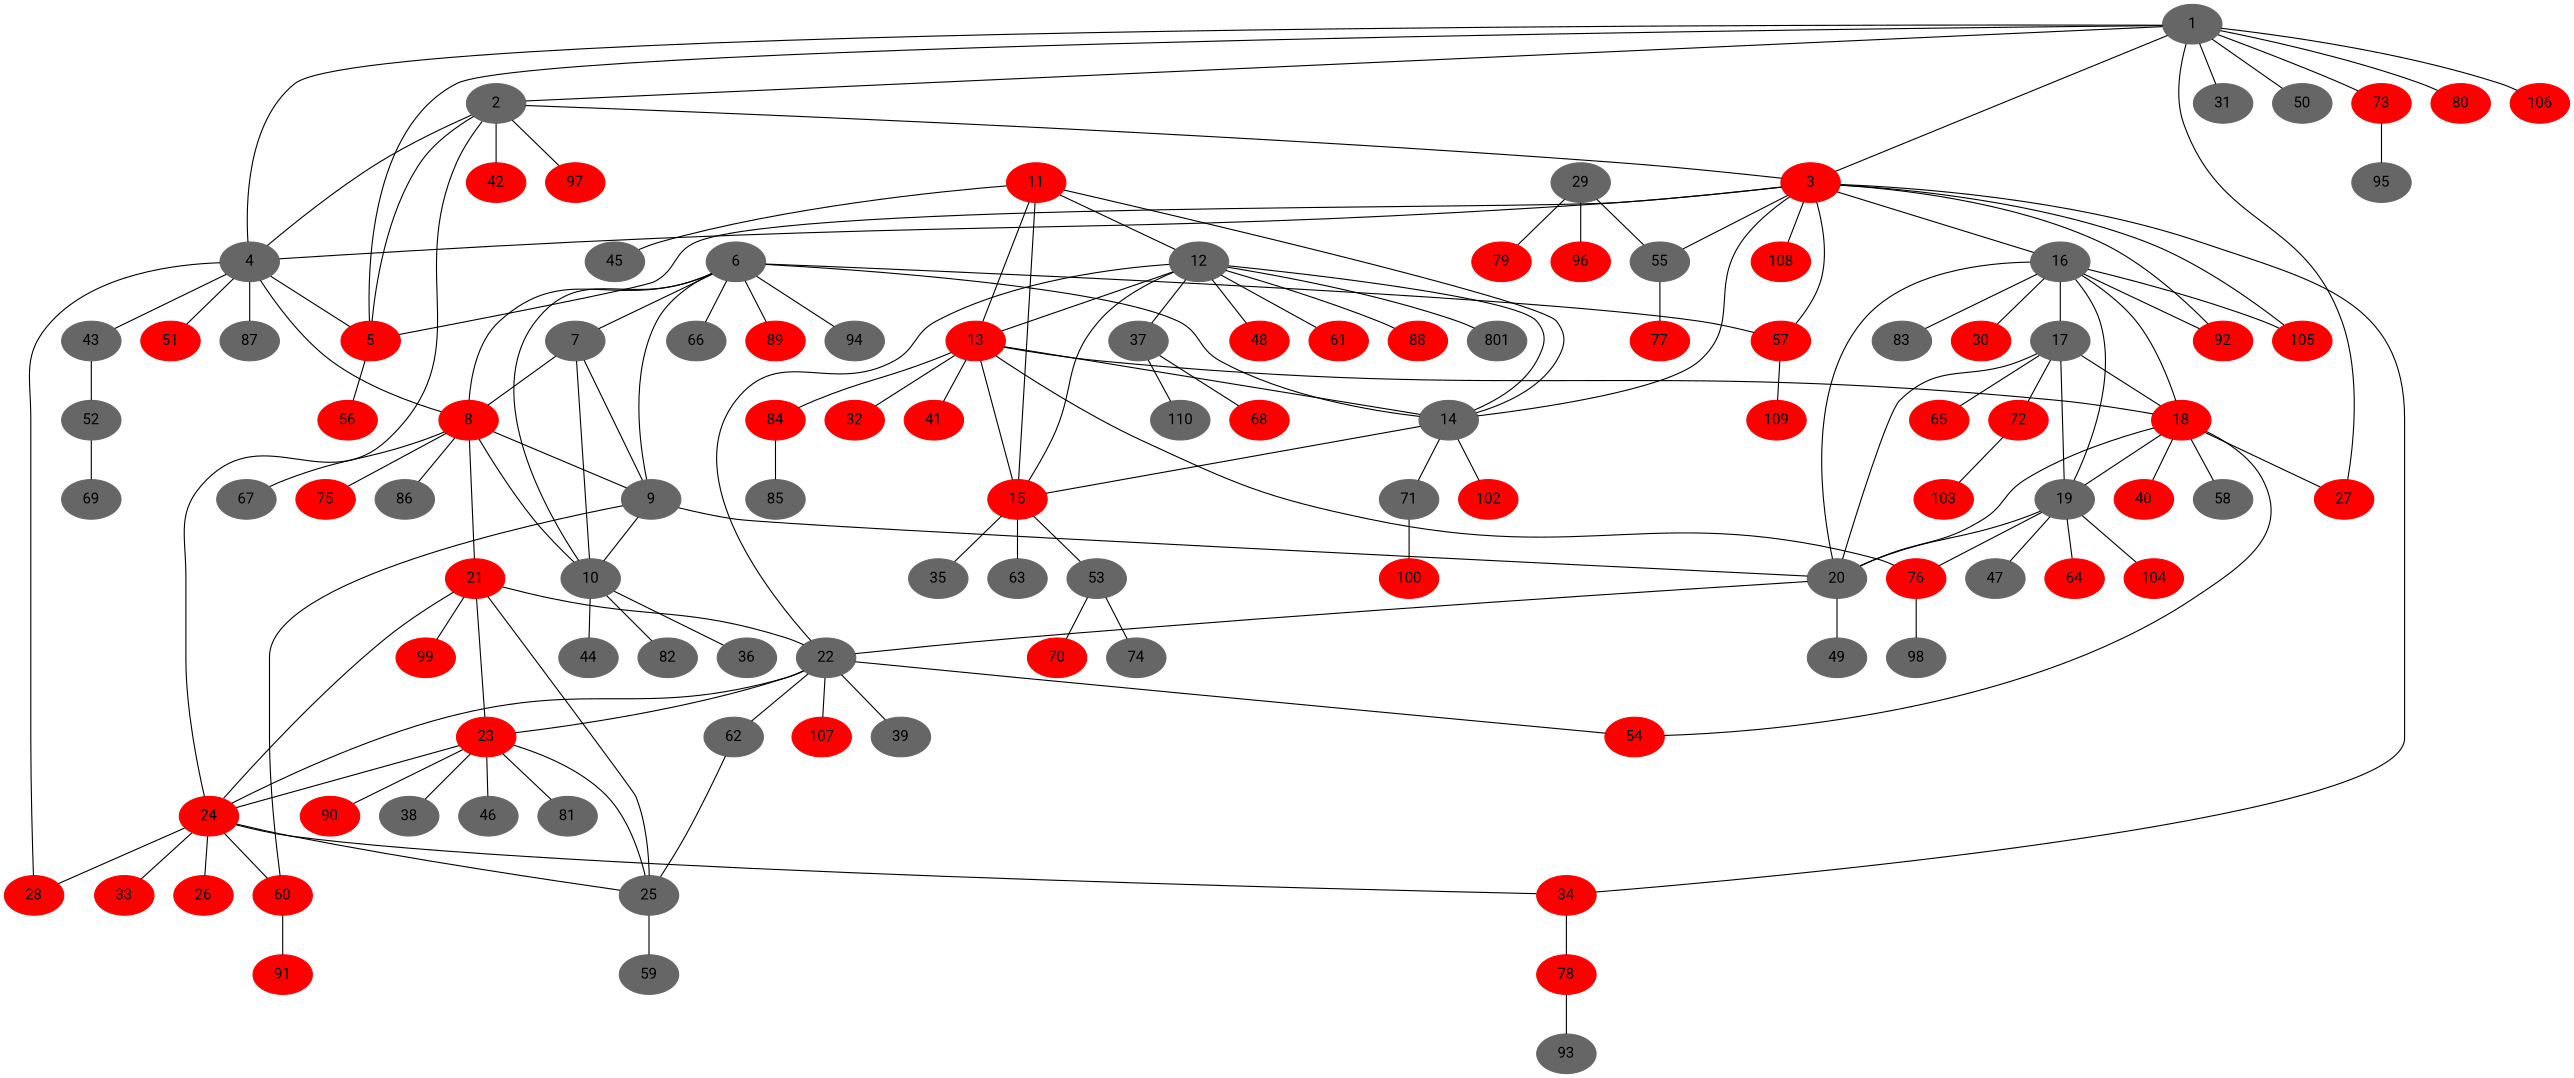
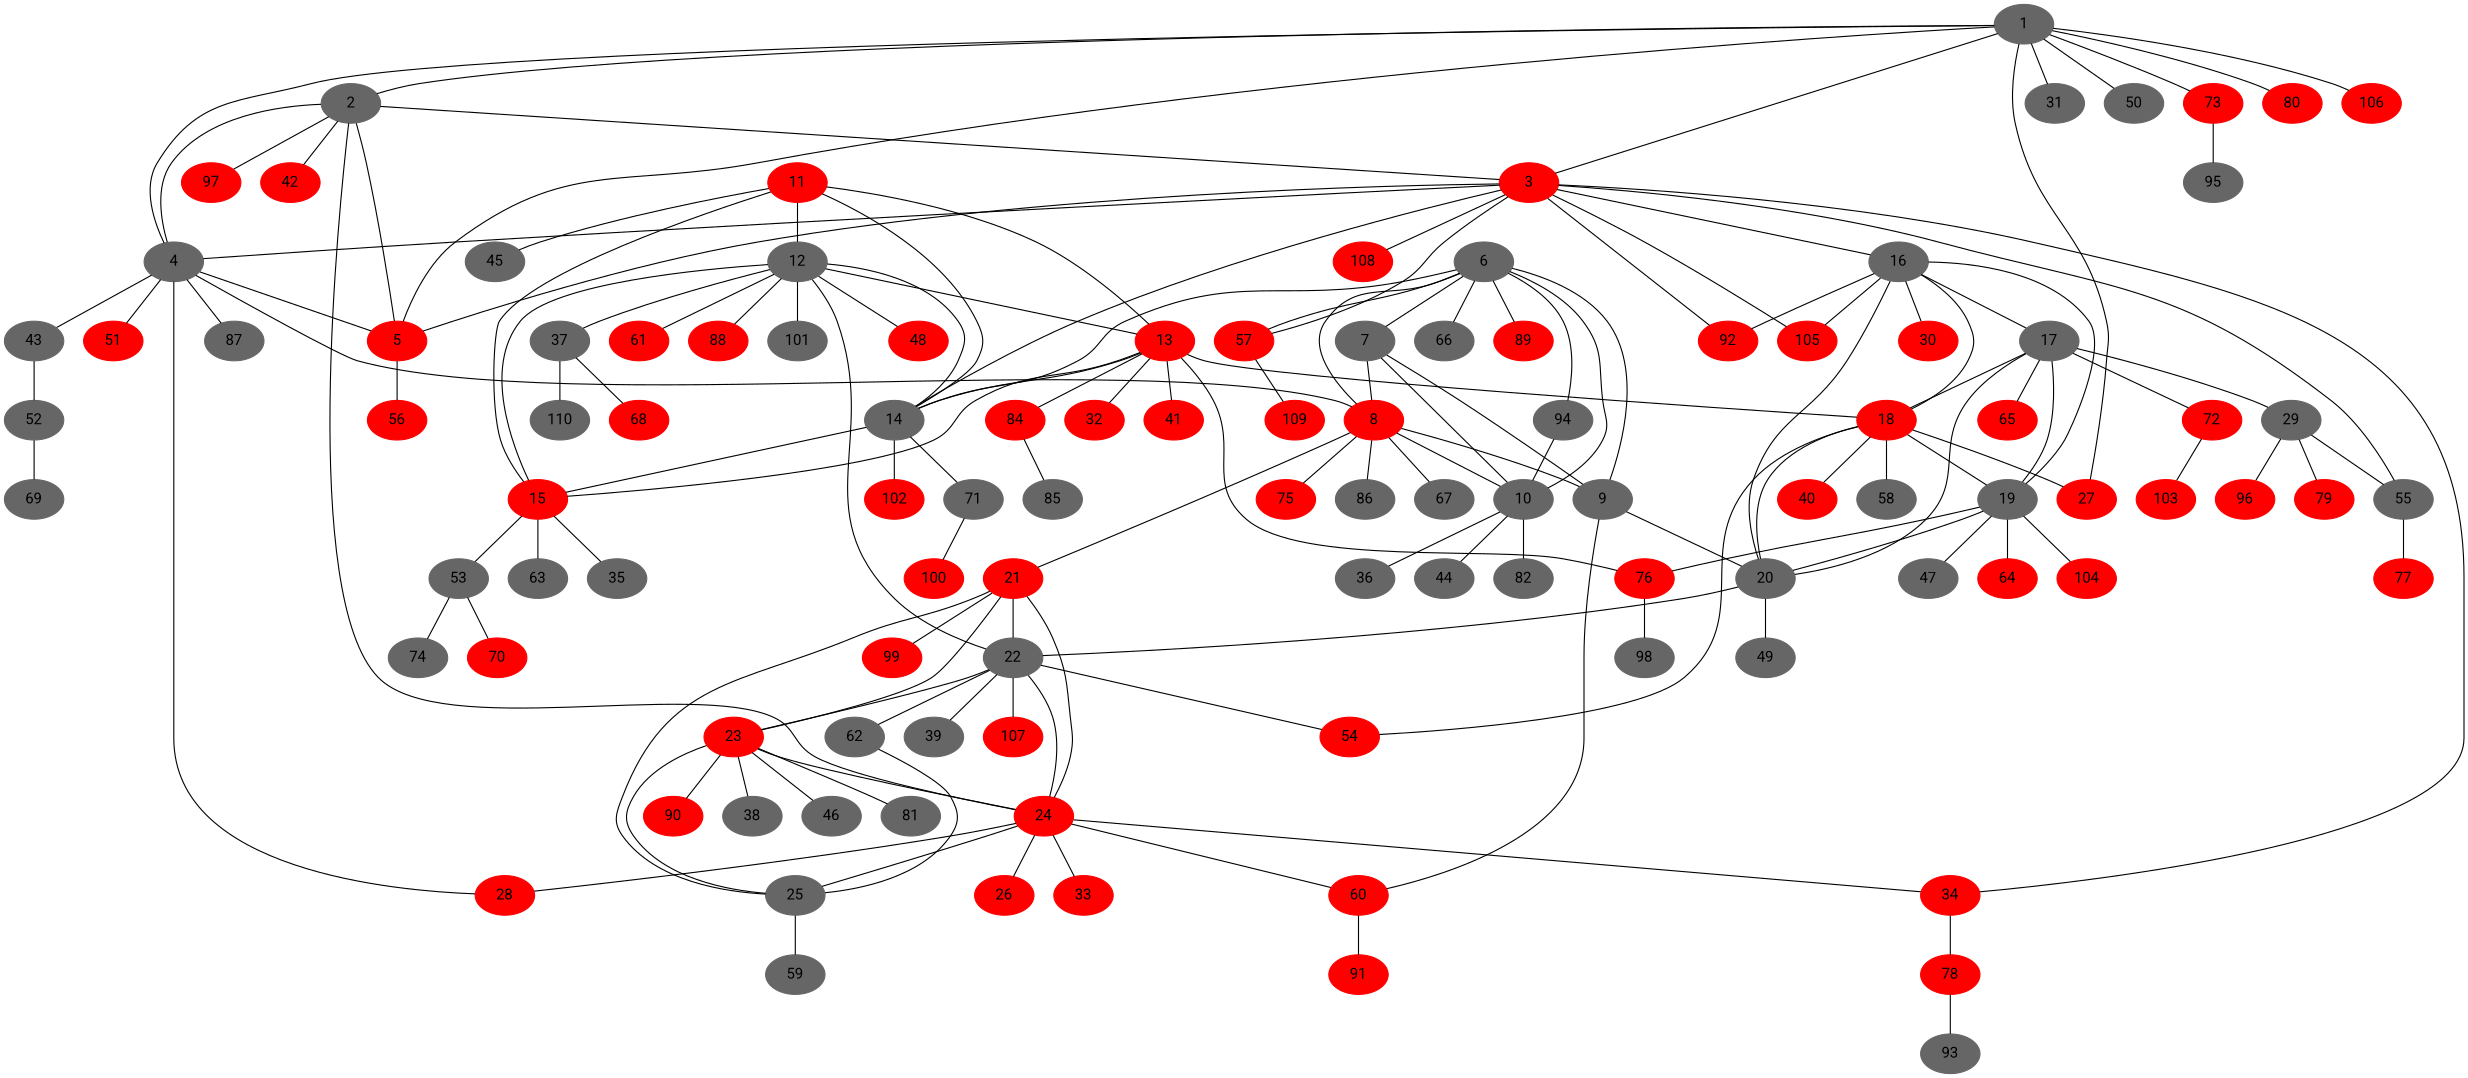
node "801": label "801" -> "101"
node "83": removed
edge "17" -- "29": added
edge "9" -- "10": now "94" -- "10"
